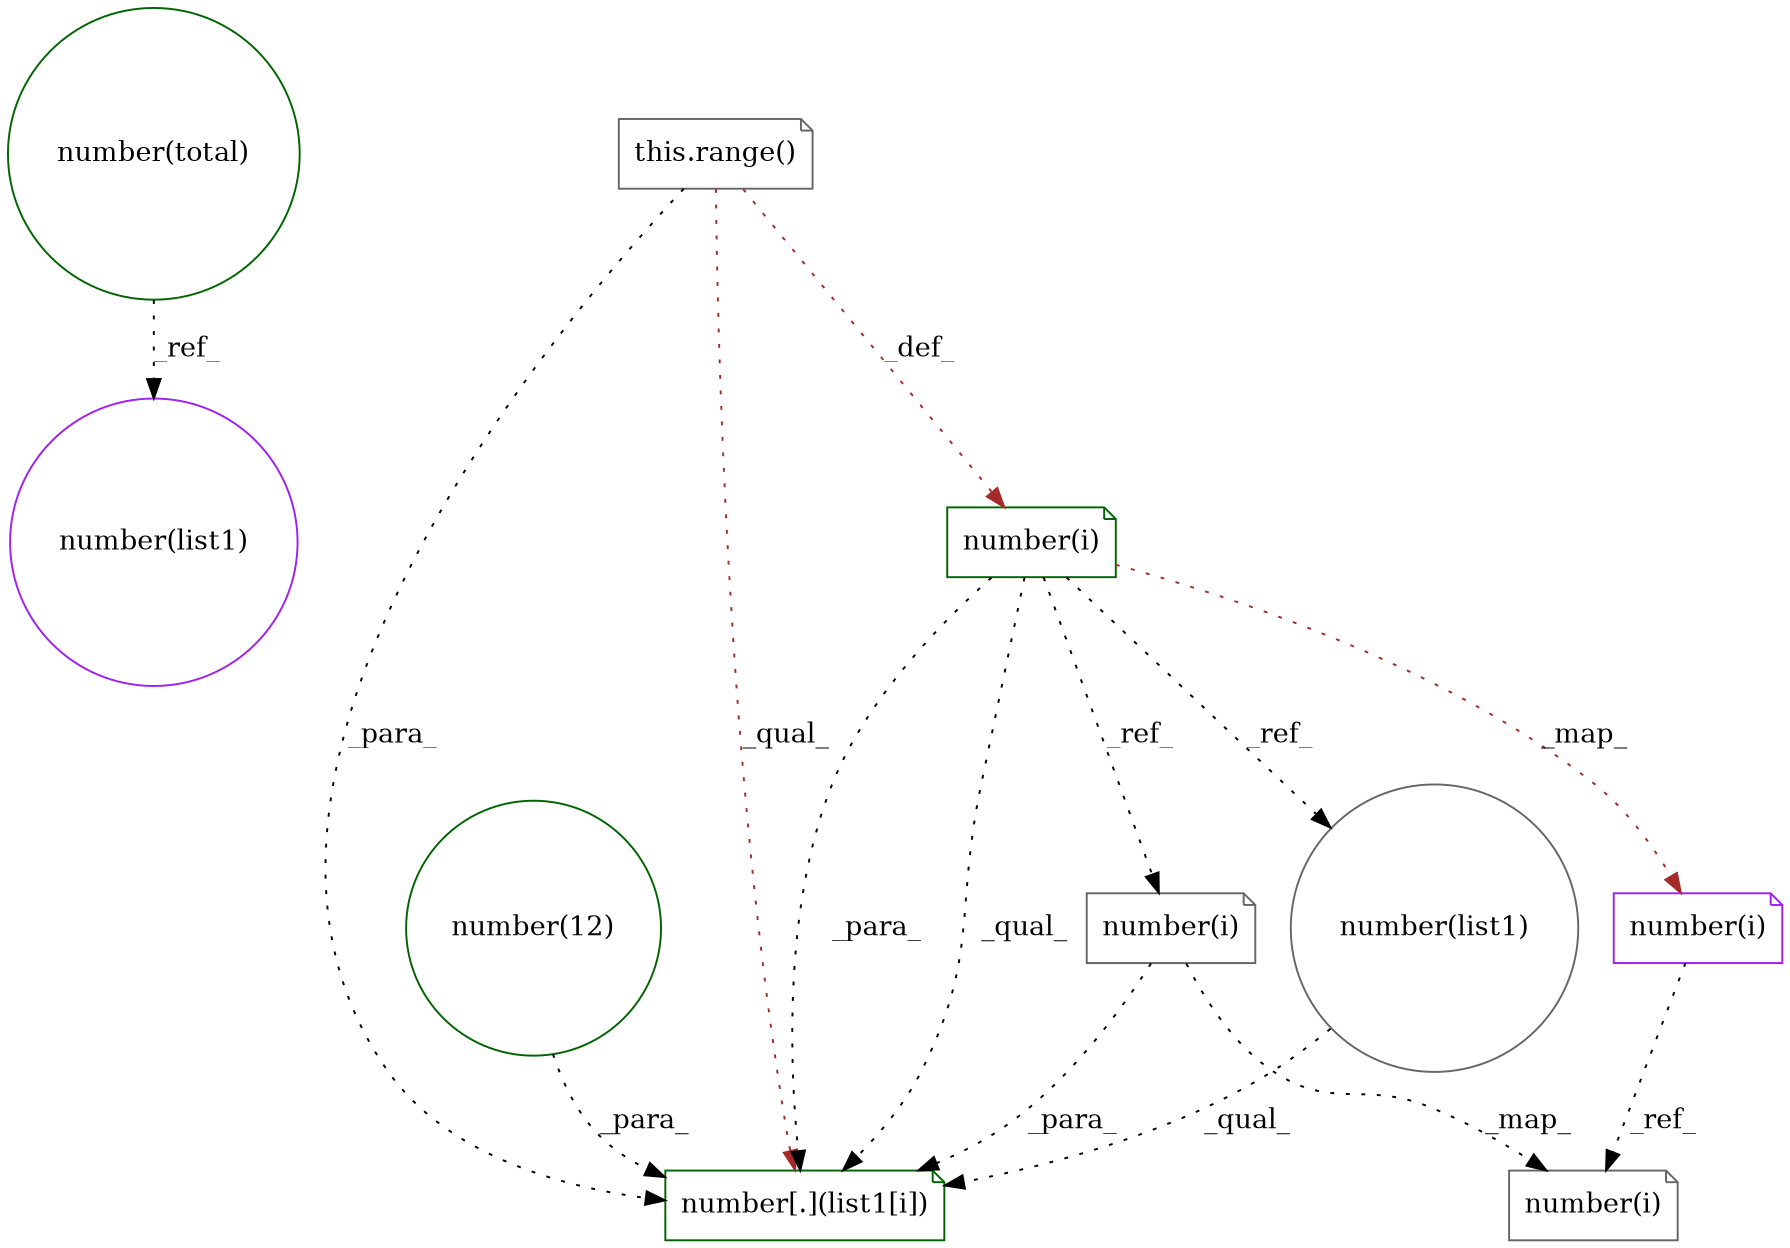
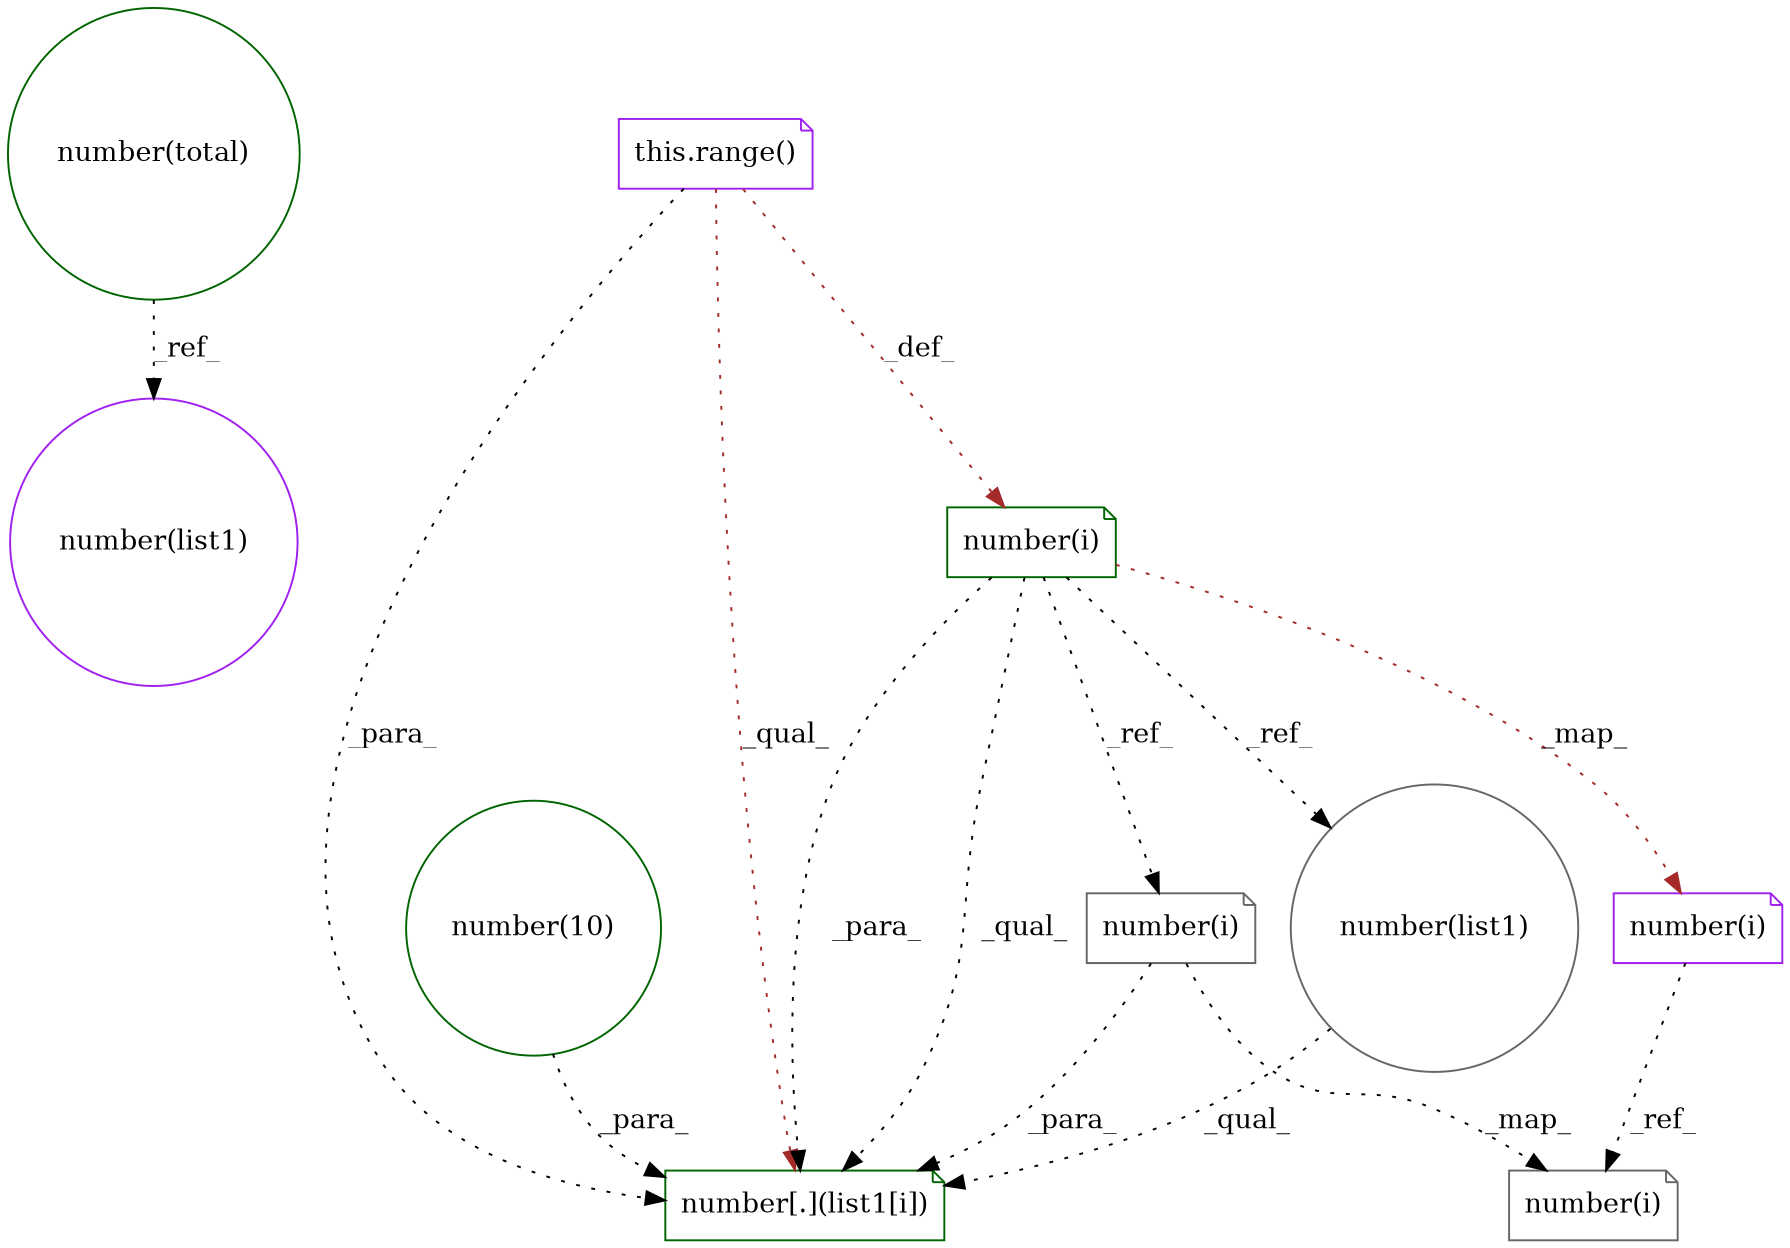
node "this.range()": color gray40 -> purple
node "number(12)": label "number(12)" -> "number(10)"
